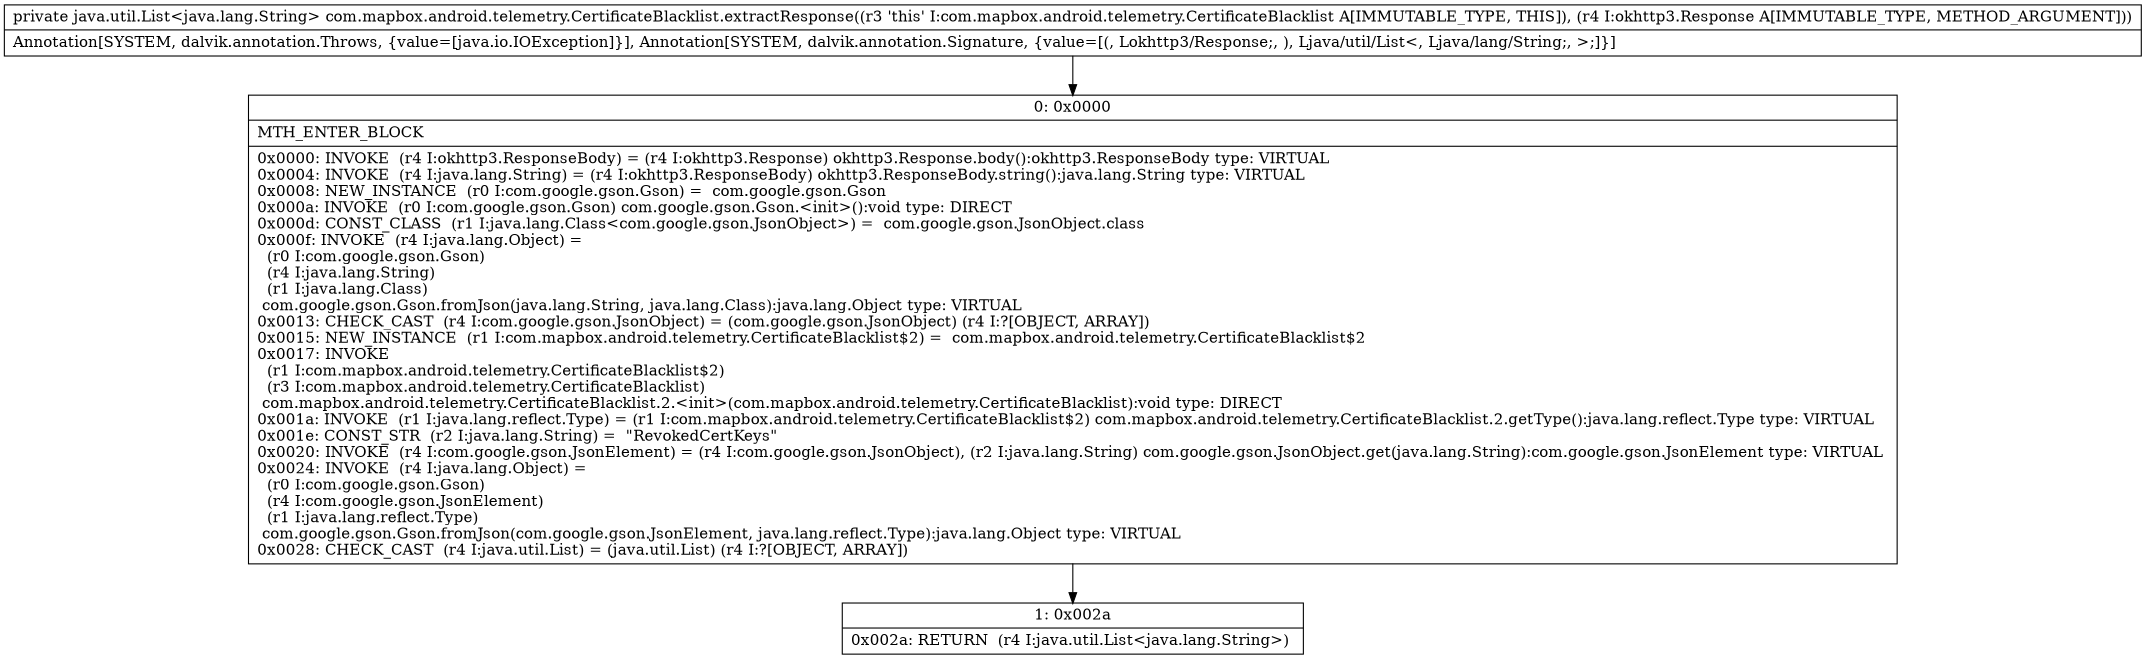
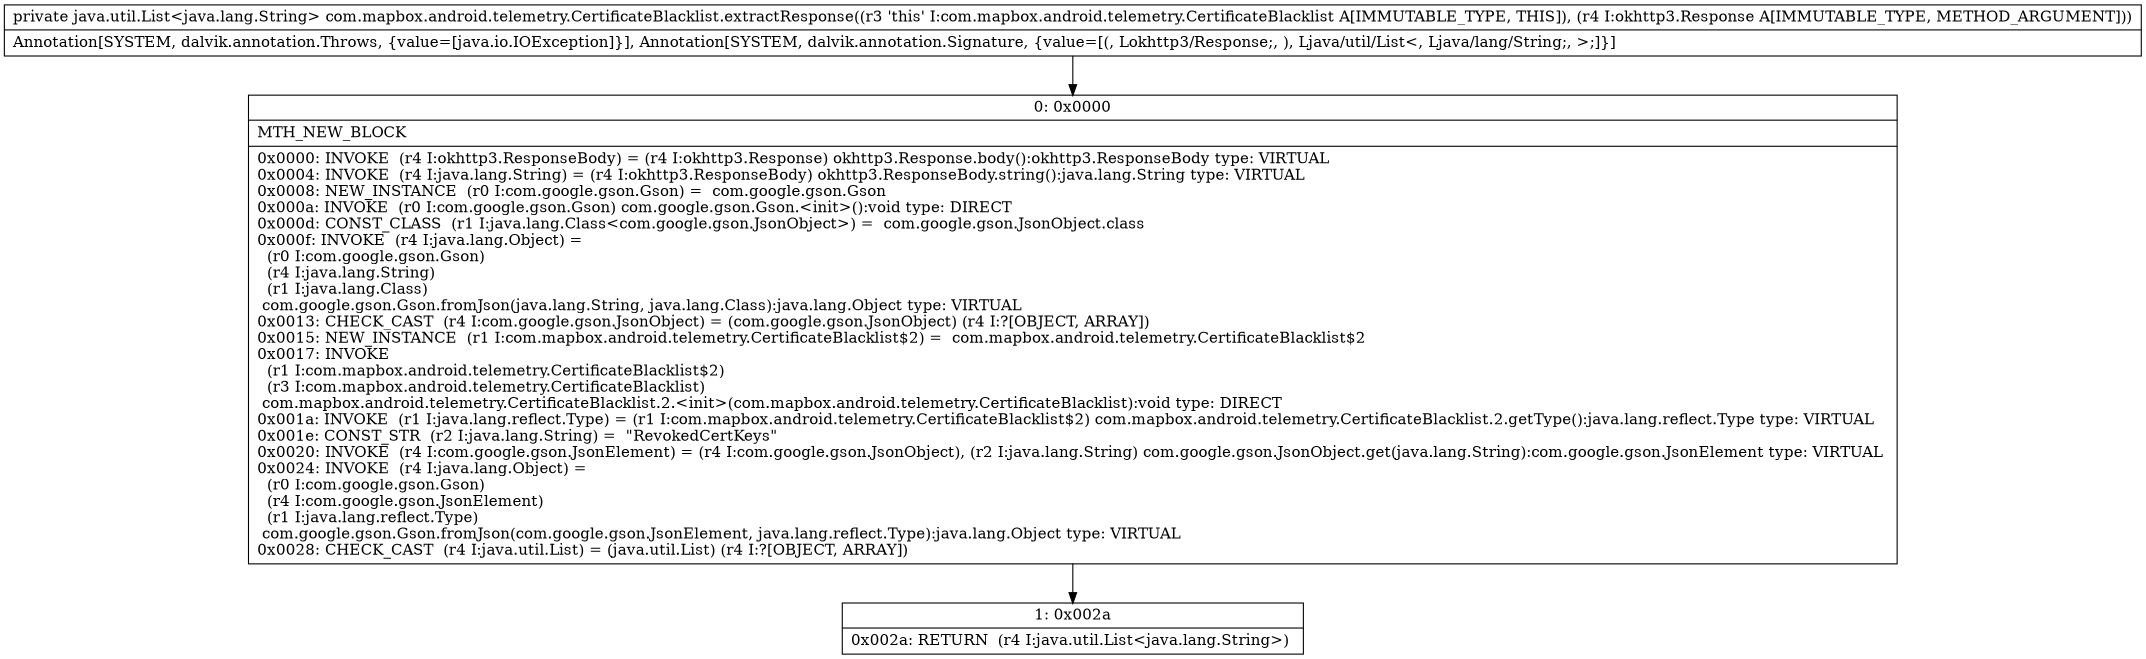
node "0: 0x0000": text "MTH_ENTER_BLOCK" -> "MTH_NEW_BLOCK"
